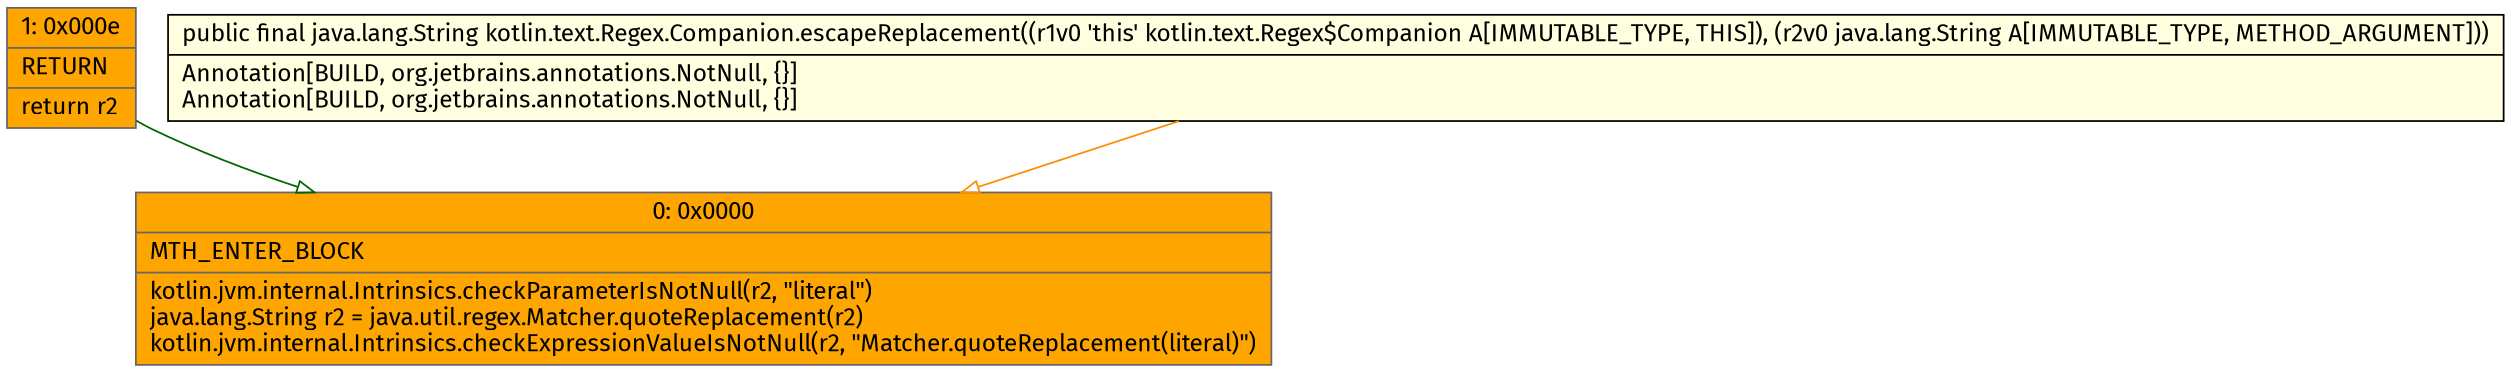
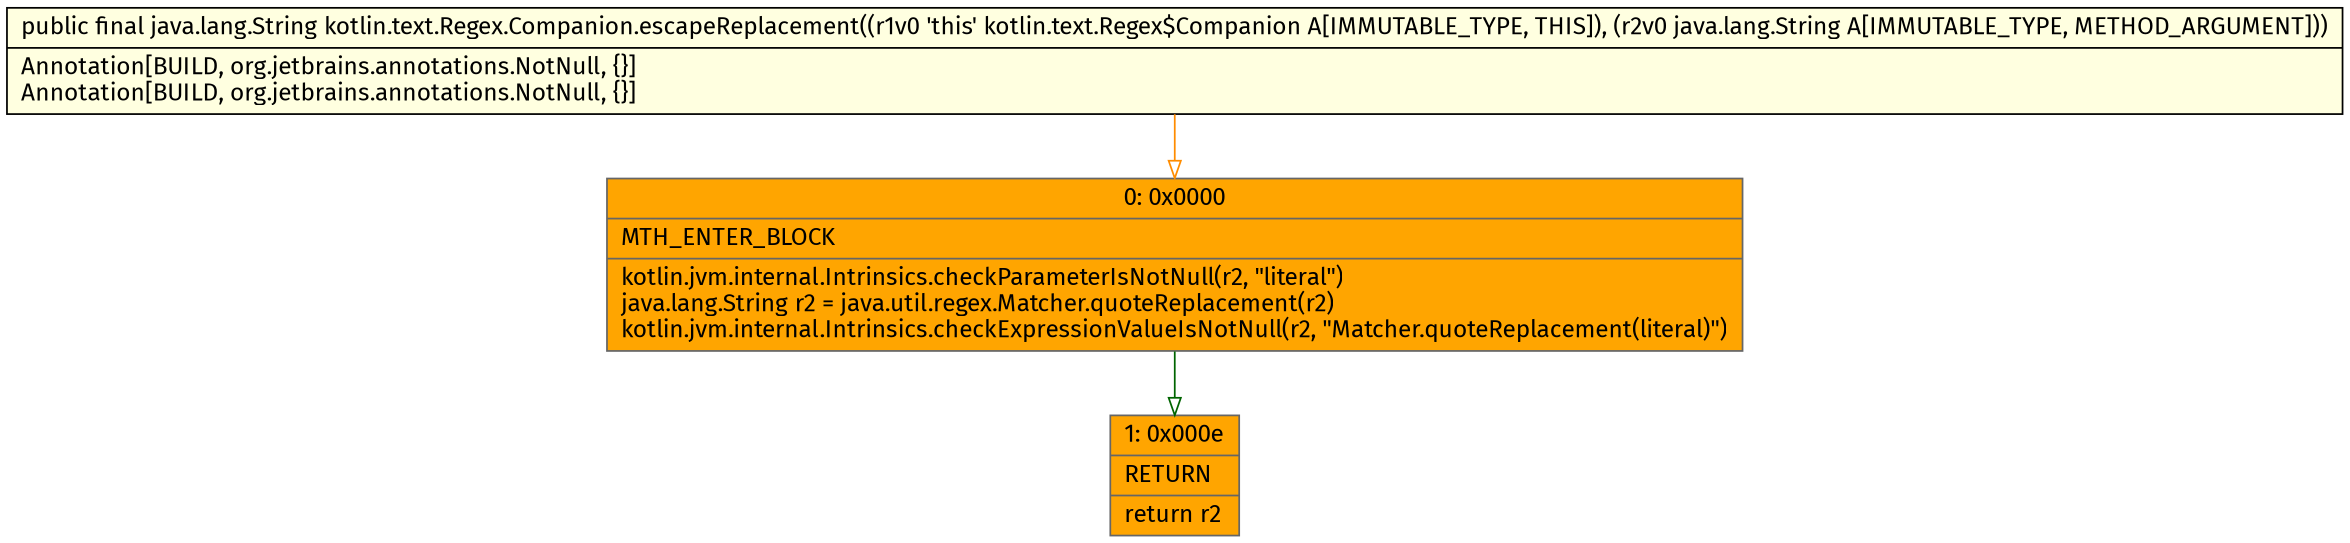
edge "1: 0x000e" -> "0: 0x0000": reversed
